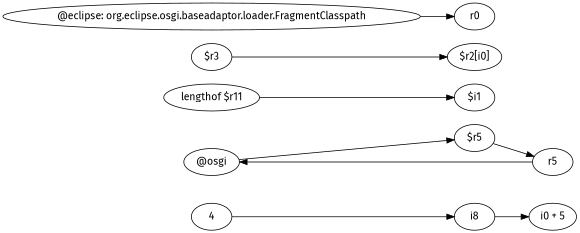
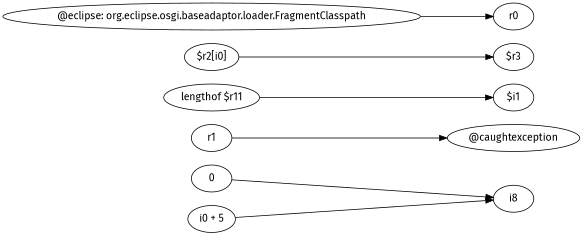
edge "$r3" -> "$r2[i0]": reversed
node "$r5": removed
node "@osgi": label "@osgi" -> "@caughtexception"
node "r5": label "r5" -> "r1"
node "4": label "4" -> "0"
edge "i8" -> "i0 + 5": reversed
